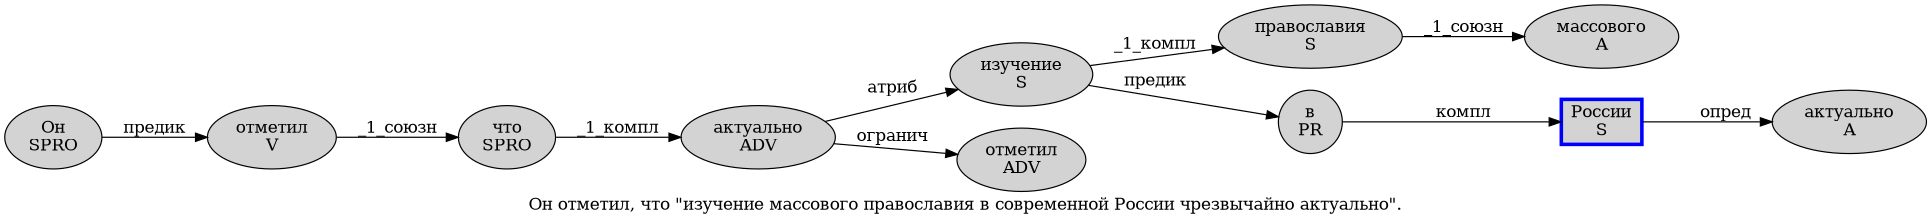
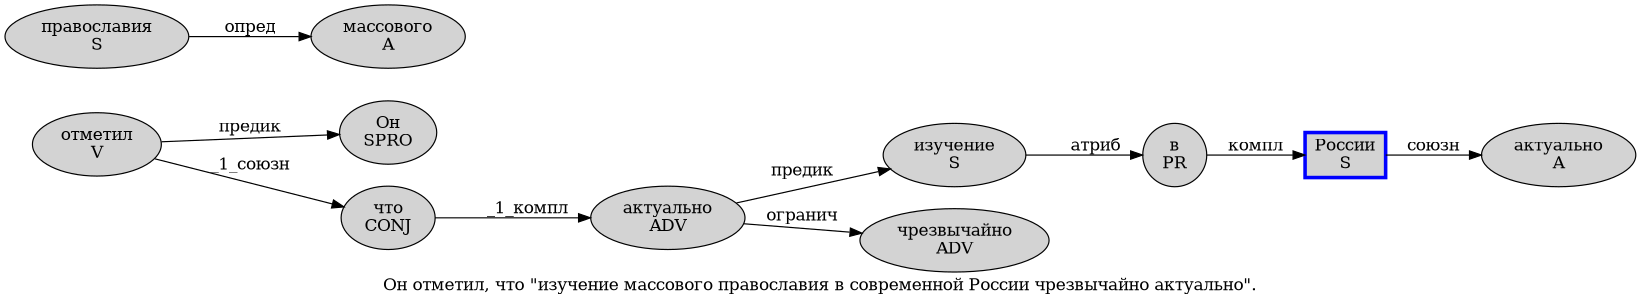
edge "православия S" -> "массового A": label "_1_союзн" -> "опред"
edge "изучение S" -> "православия S": removed, label "_1_компл"
edge "изучение S" -> "в PR": label "предик" -> "атриб"
edge "актуально ADV" -> "изучение S": label "атриб" -> "предик"
edge "России S" -> "актуально A": label "опред" -> "союзн"
edge "Он SPRO" -> "отметил V": reversed
node "что SPRO": label "что SPRO" -> "что CONJ"
node "отметил ADV": label "отметил ADV" -> "чрезвычайно ADV"
